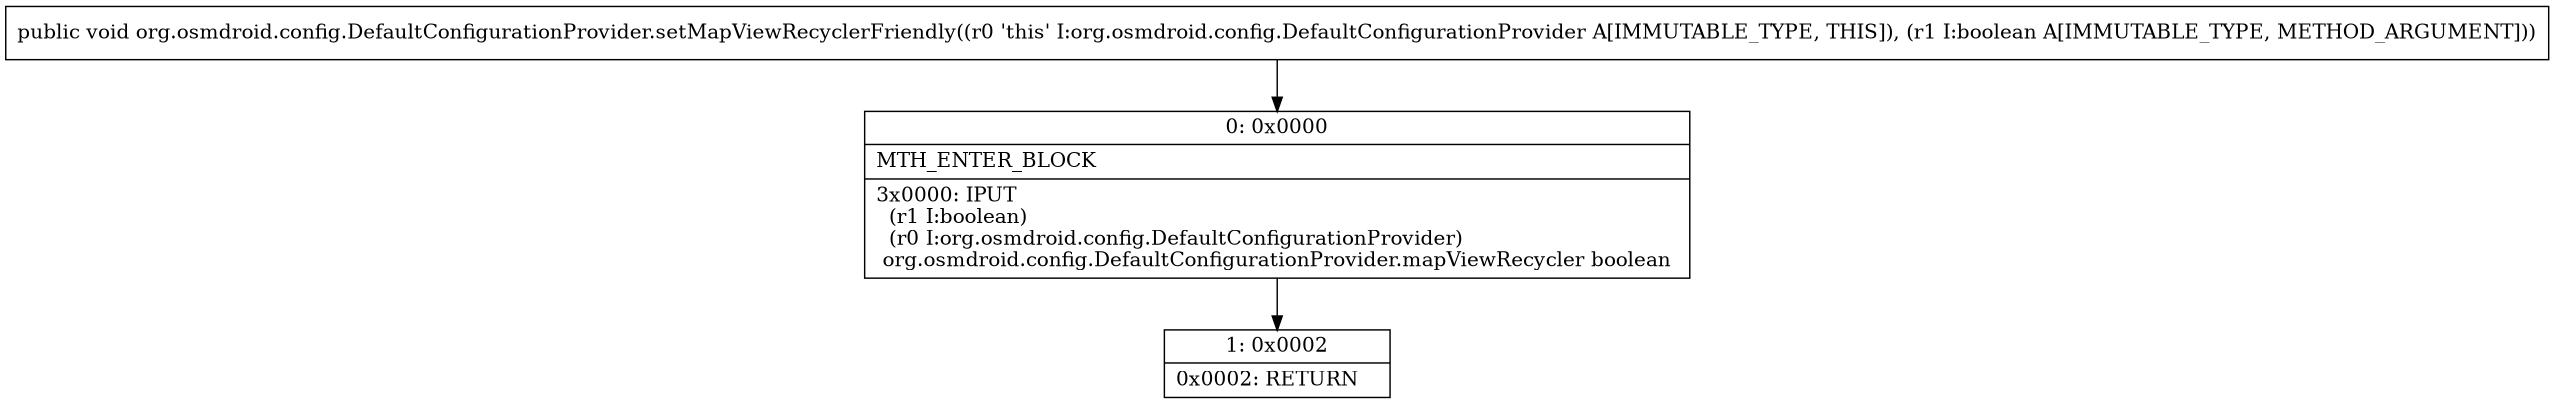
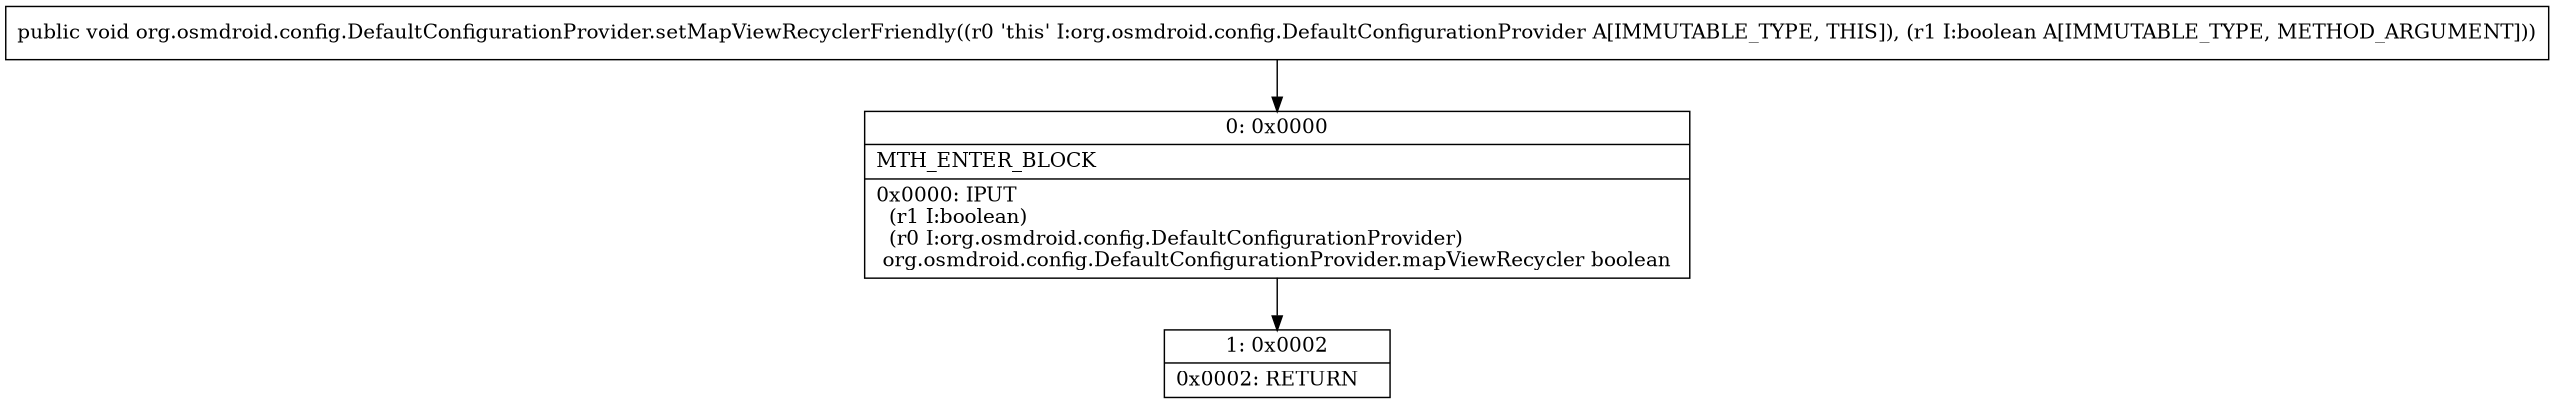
node "0: 0x0000": text "3x0000: IPUT" -> "0x0000: IPUT"
